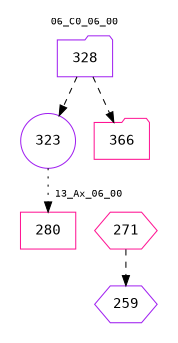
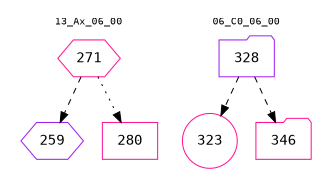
node "323": color purple -> deeppink
node "366": label "366" -> "346"
edge "323" -> "280": now "271" -> "280"
